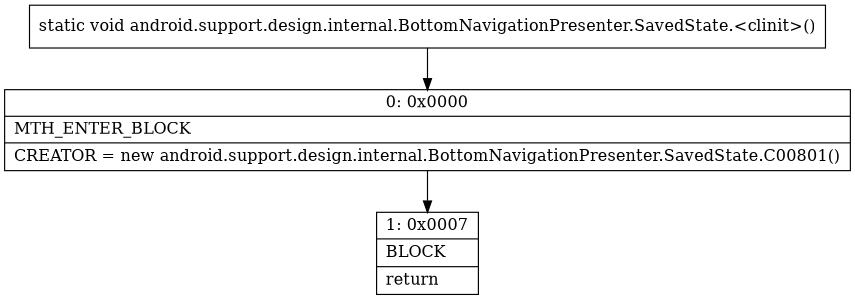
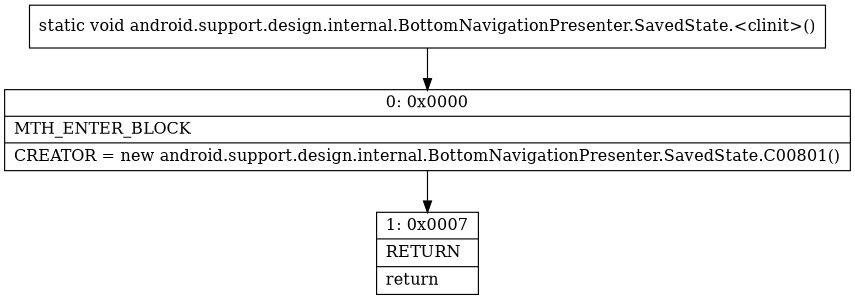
node "1: 0x0007": text "BLOCK" -> "RETURN"
